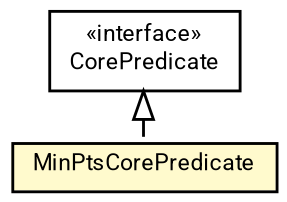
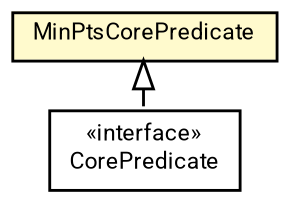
edge "MinPtsCorePredicate" -> "CorePredicate": reversed
